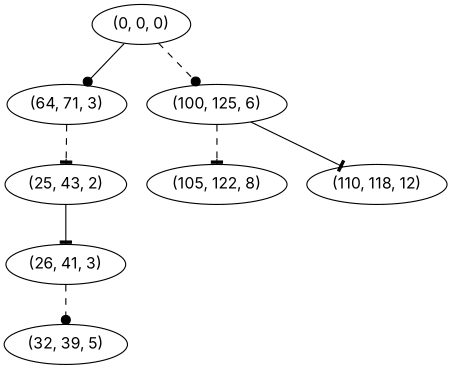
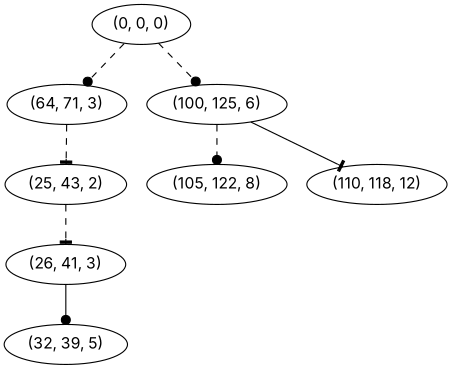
edge "(0, 0, 0)" -> "(64, 71, 3)": style solid -> dashed
edge "(100, 125, 6)" -> "(105, 122, 8)": arrowhead tee -> dot
edge "(25, 43, 2)" -> "(26, 41, 3)": style solid -> dashed
edge "(26, 41, 3)" -> "(32, 39, 5)": style dashed -> solid
